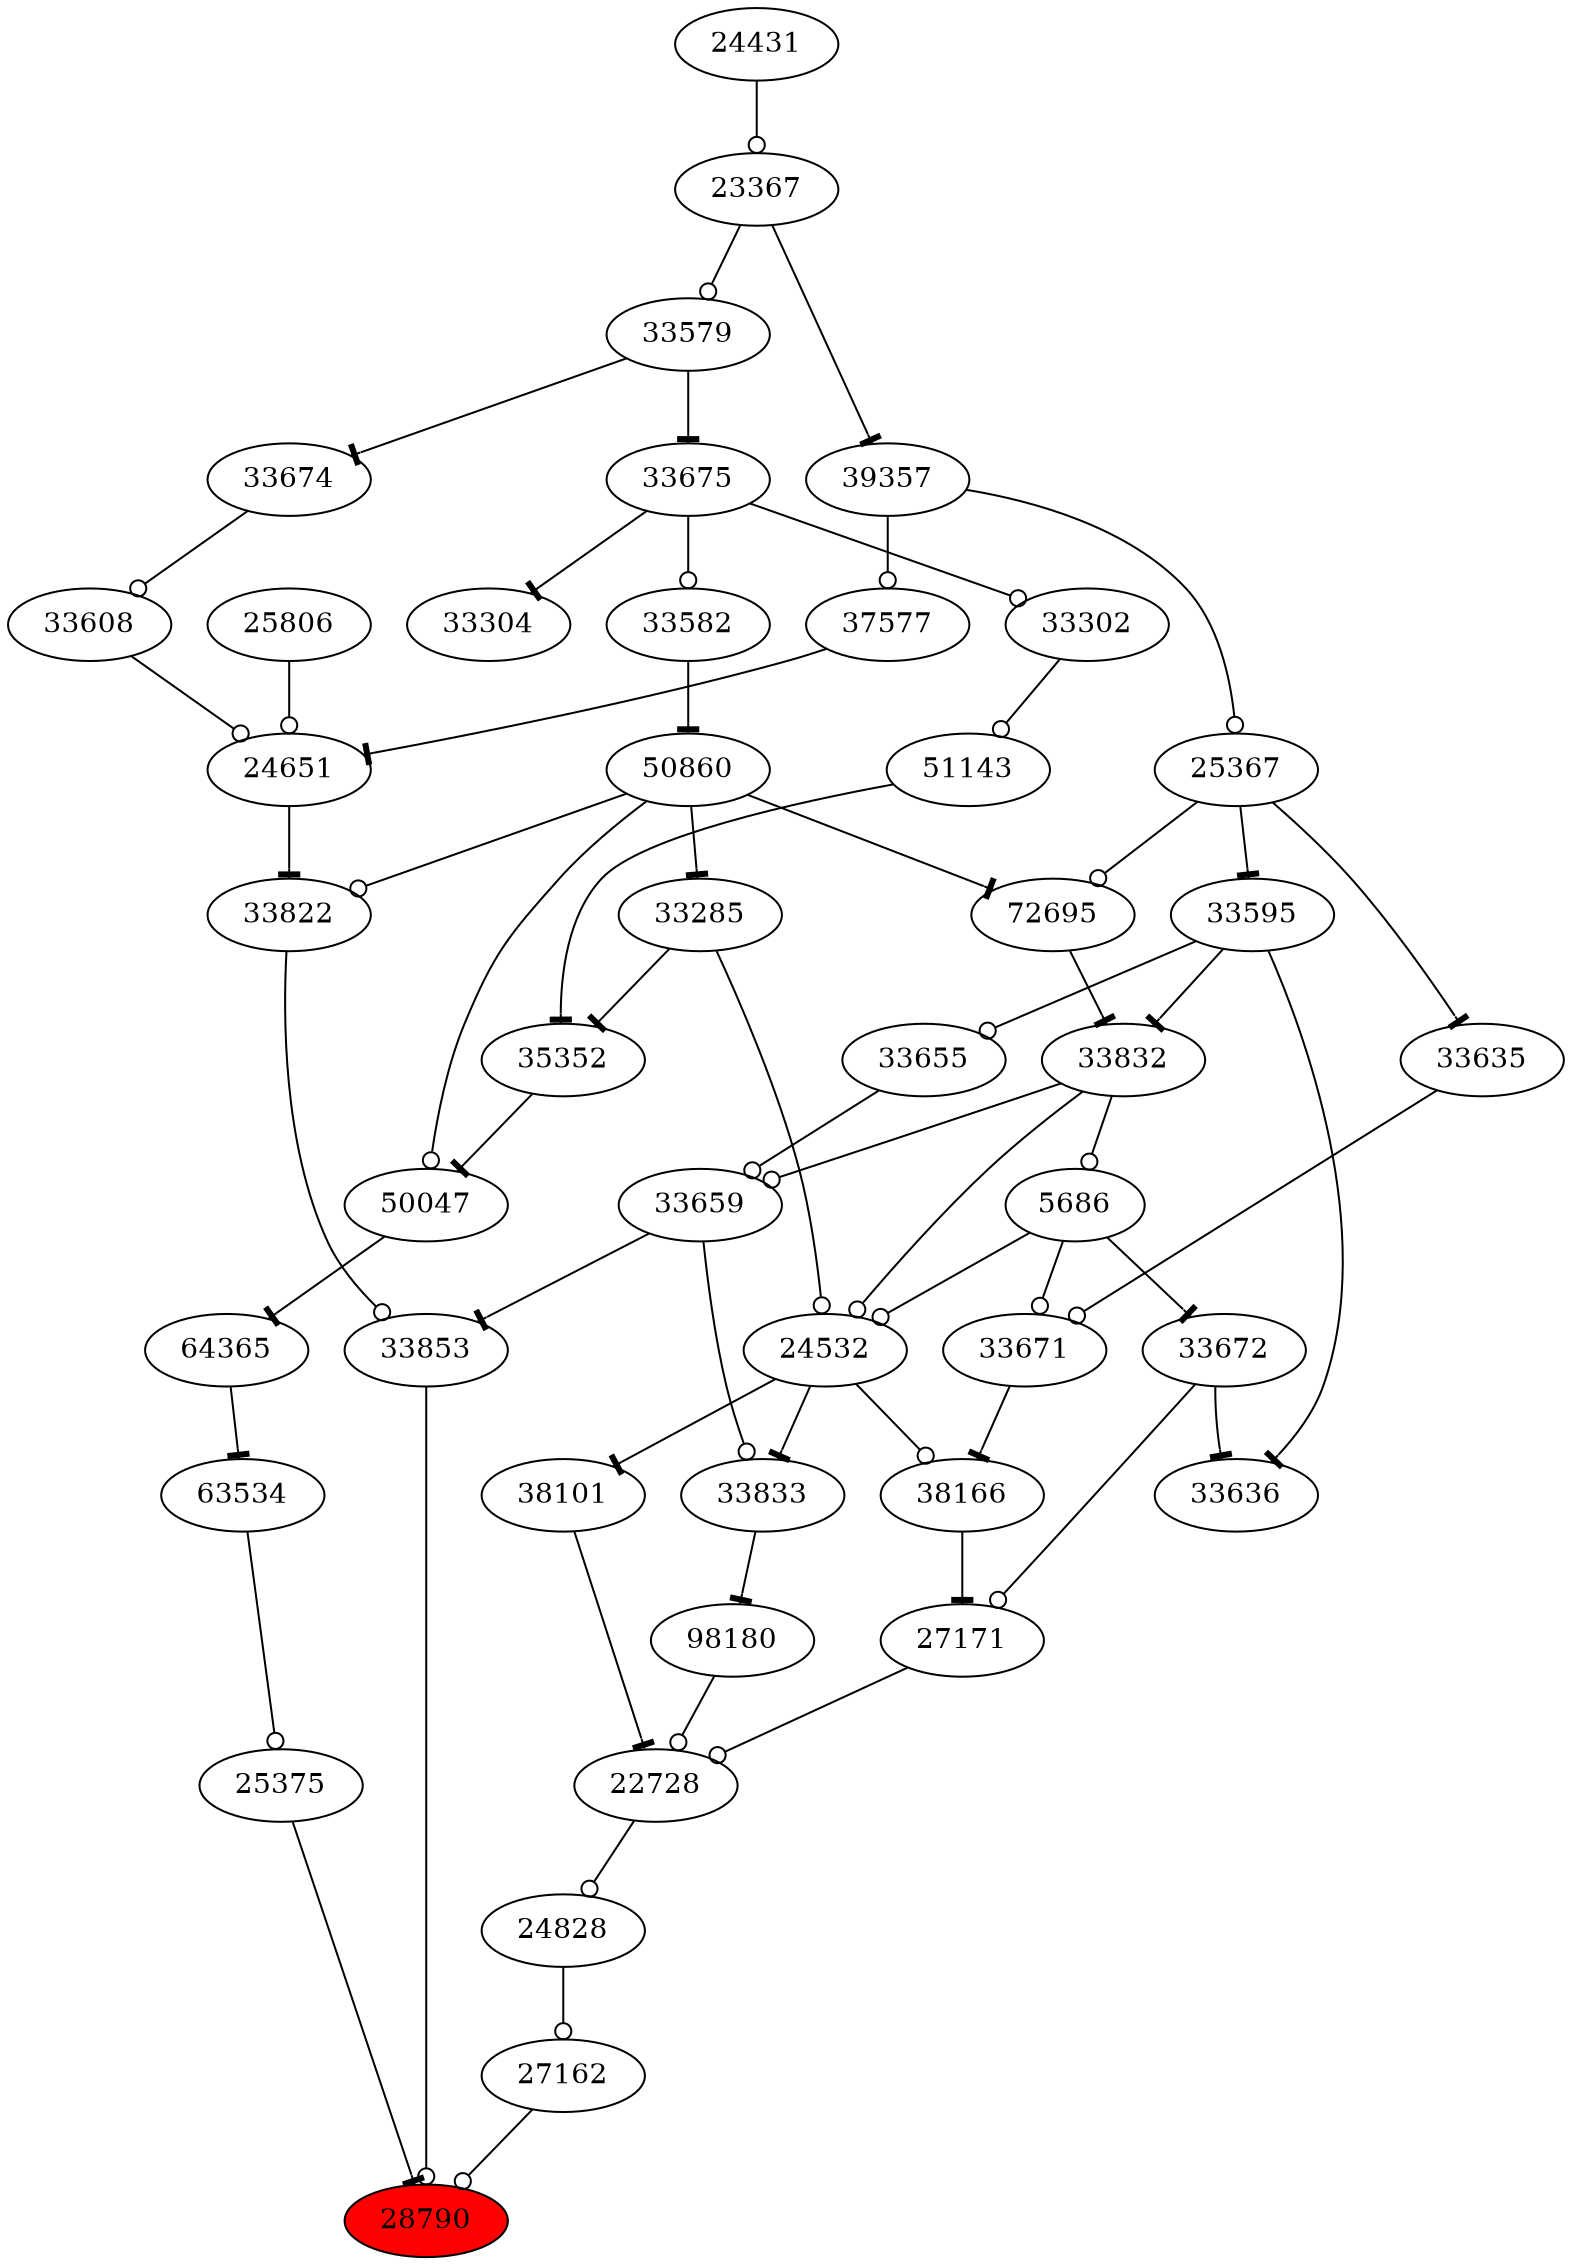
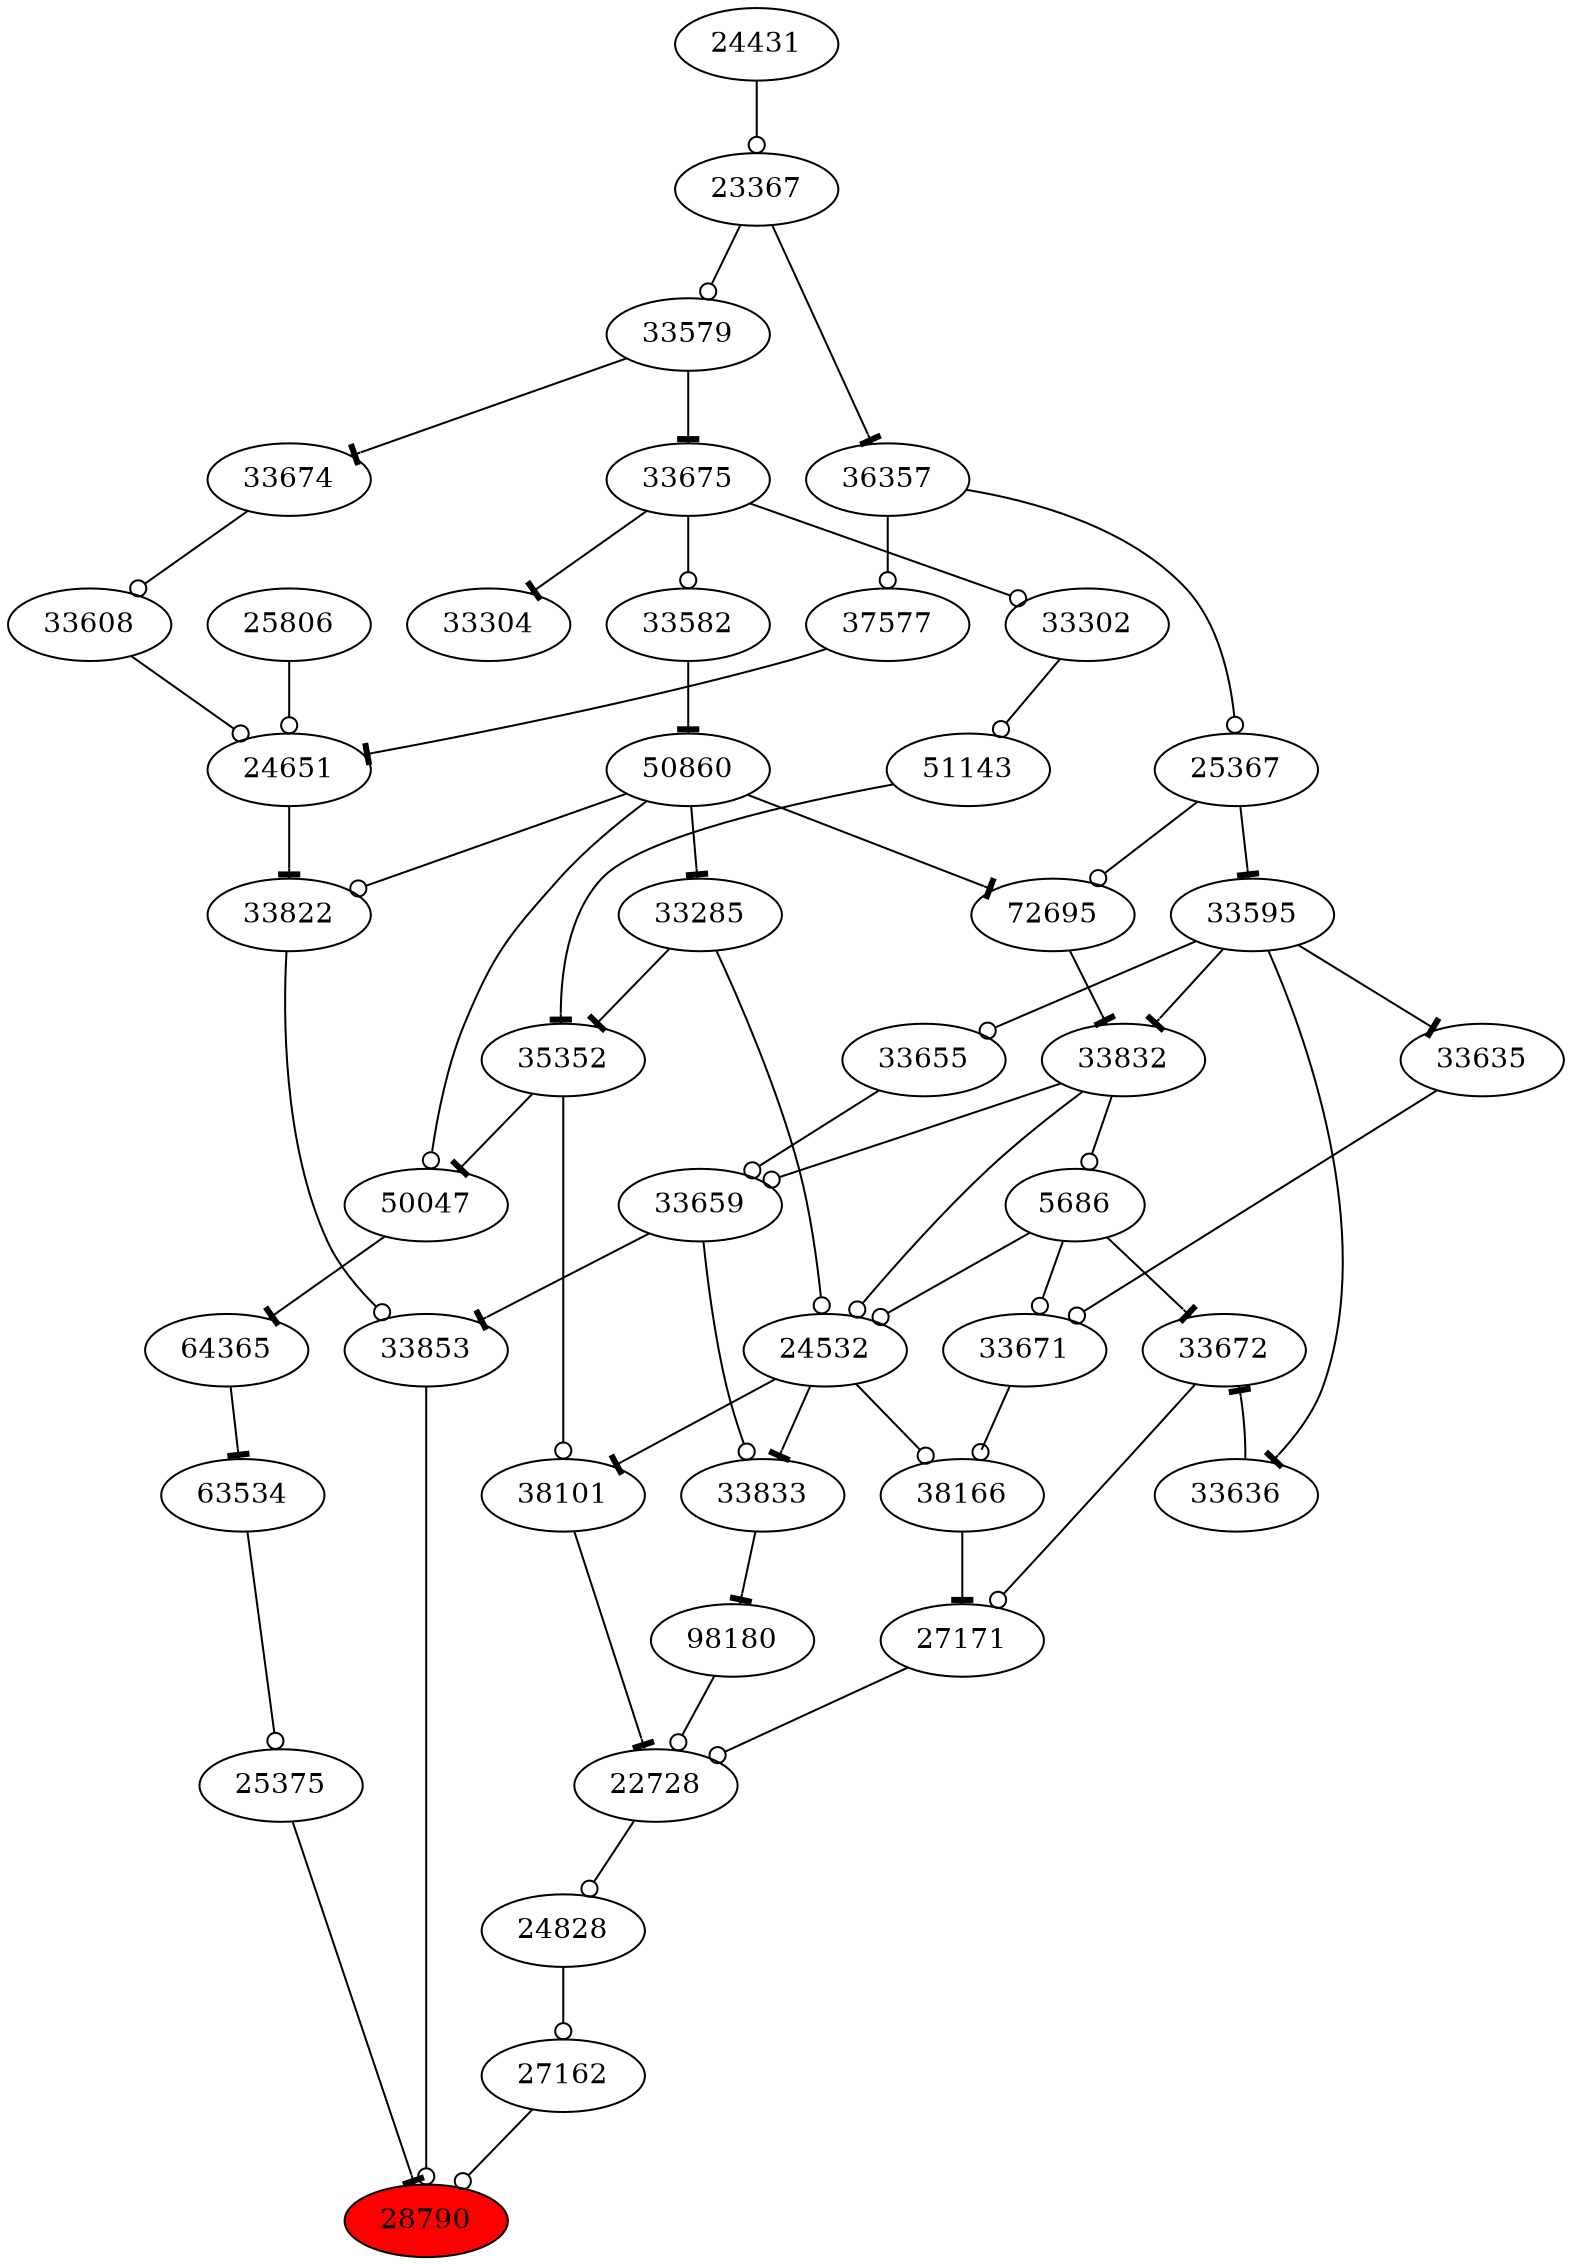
node "39357": label "39357" -> "36357"
edge "25367" -> "33635": now "33595" -> "33635"
edge "35352" -> "38101": added
edge "33671" -> "38166": arrowhead tee -> odot
edge "33672" -> "33636": reversed
